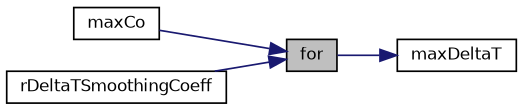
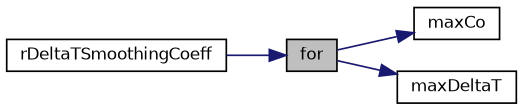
edge "maxCo" -> "for": reversed
